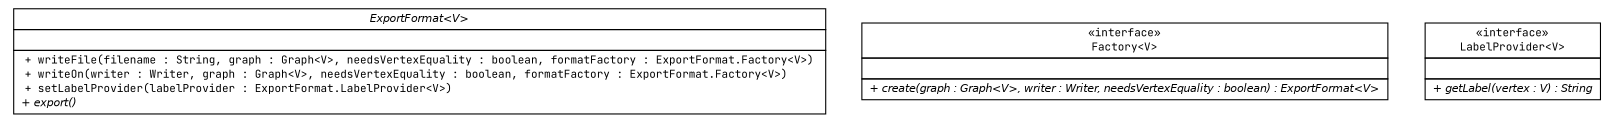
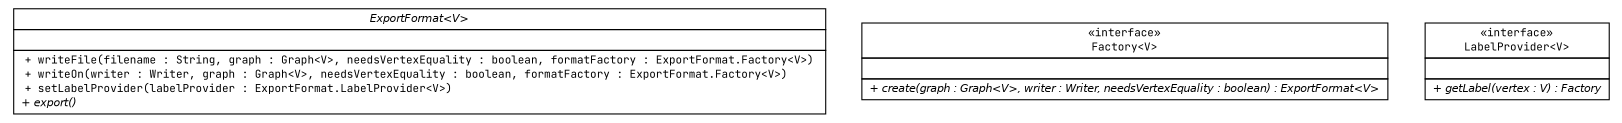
node "LabelProvider<V>": text "+ getLabel(vertex : V) : String" -> "+ getLabel(vertex : V) : Factory"
